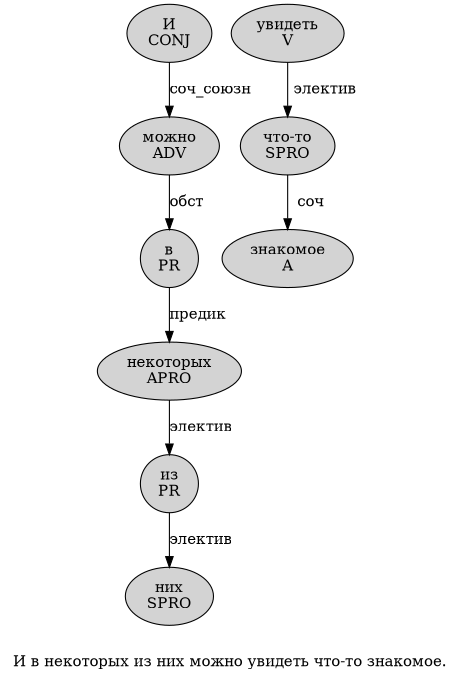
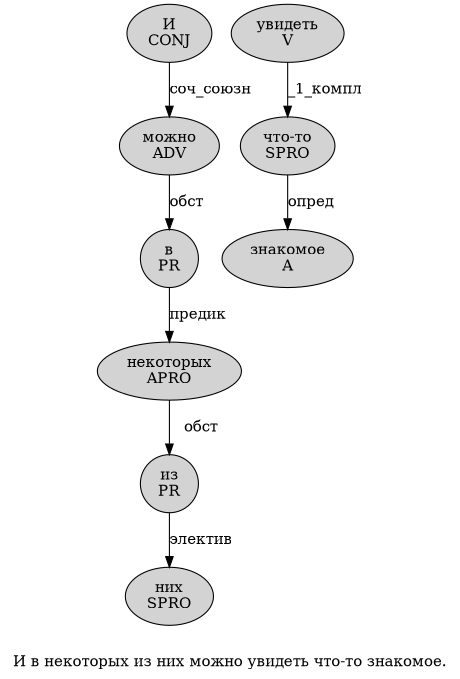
edge "увидеть V" -> "что-то SPRO": label "электив" -> "_1_компл"
edge "что-то SPRO" -> "знакомое A": label "соч" -> "опред"
edge "некоторых APRO" -> "из PR": label "электив" -> "обст"
